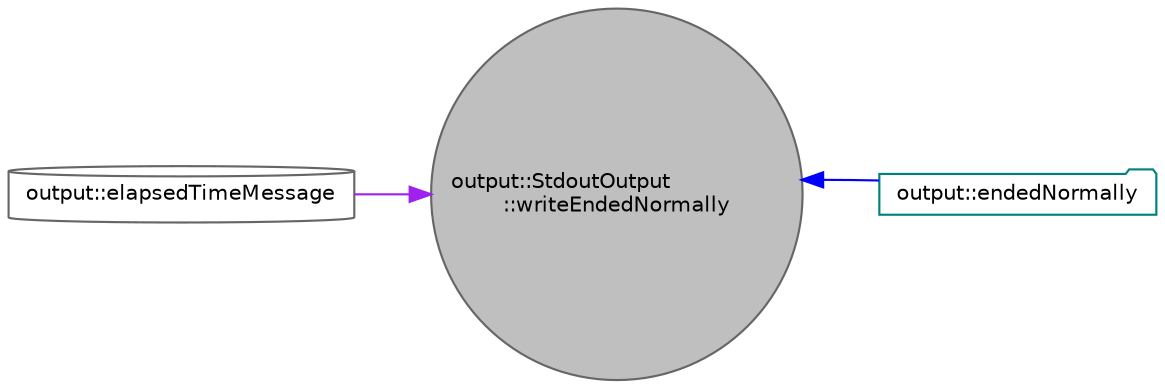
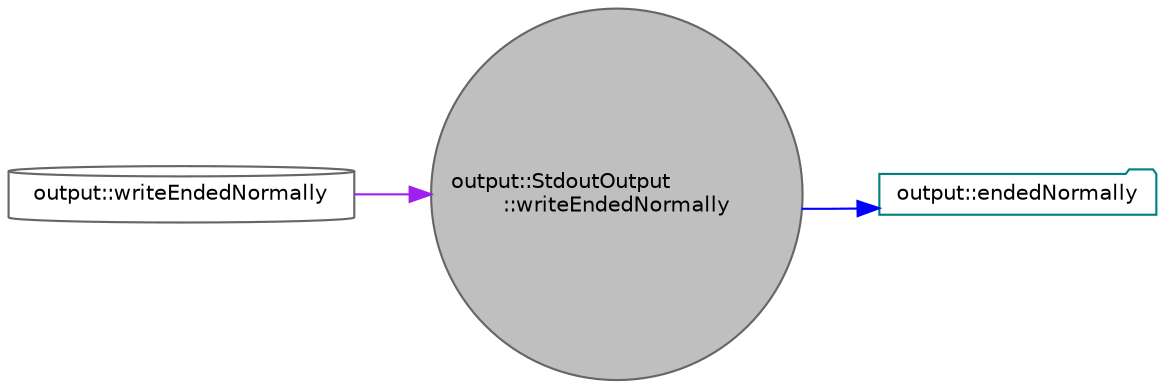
edge "output::endedNormally" -> "output::StdoutOutput ::writeEndedNormally": reversed
node "output::elapsedTimeMessage": label "output::elapsedTimeMessage" -> "output::writeEndedNormally"
